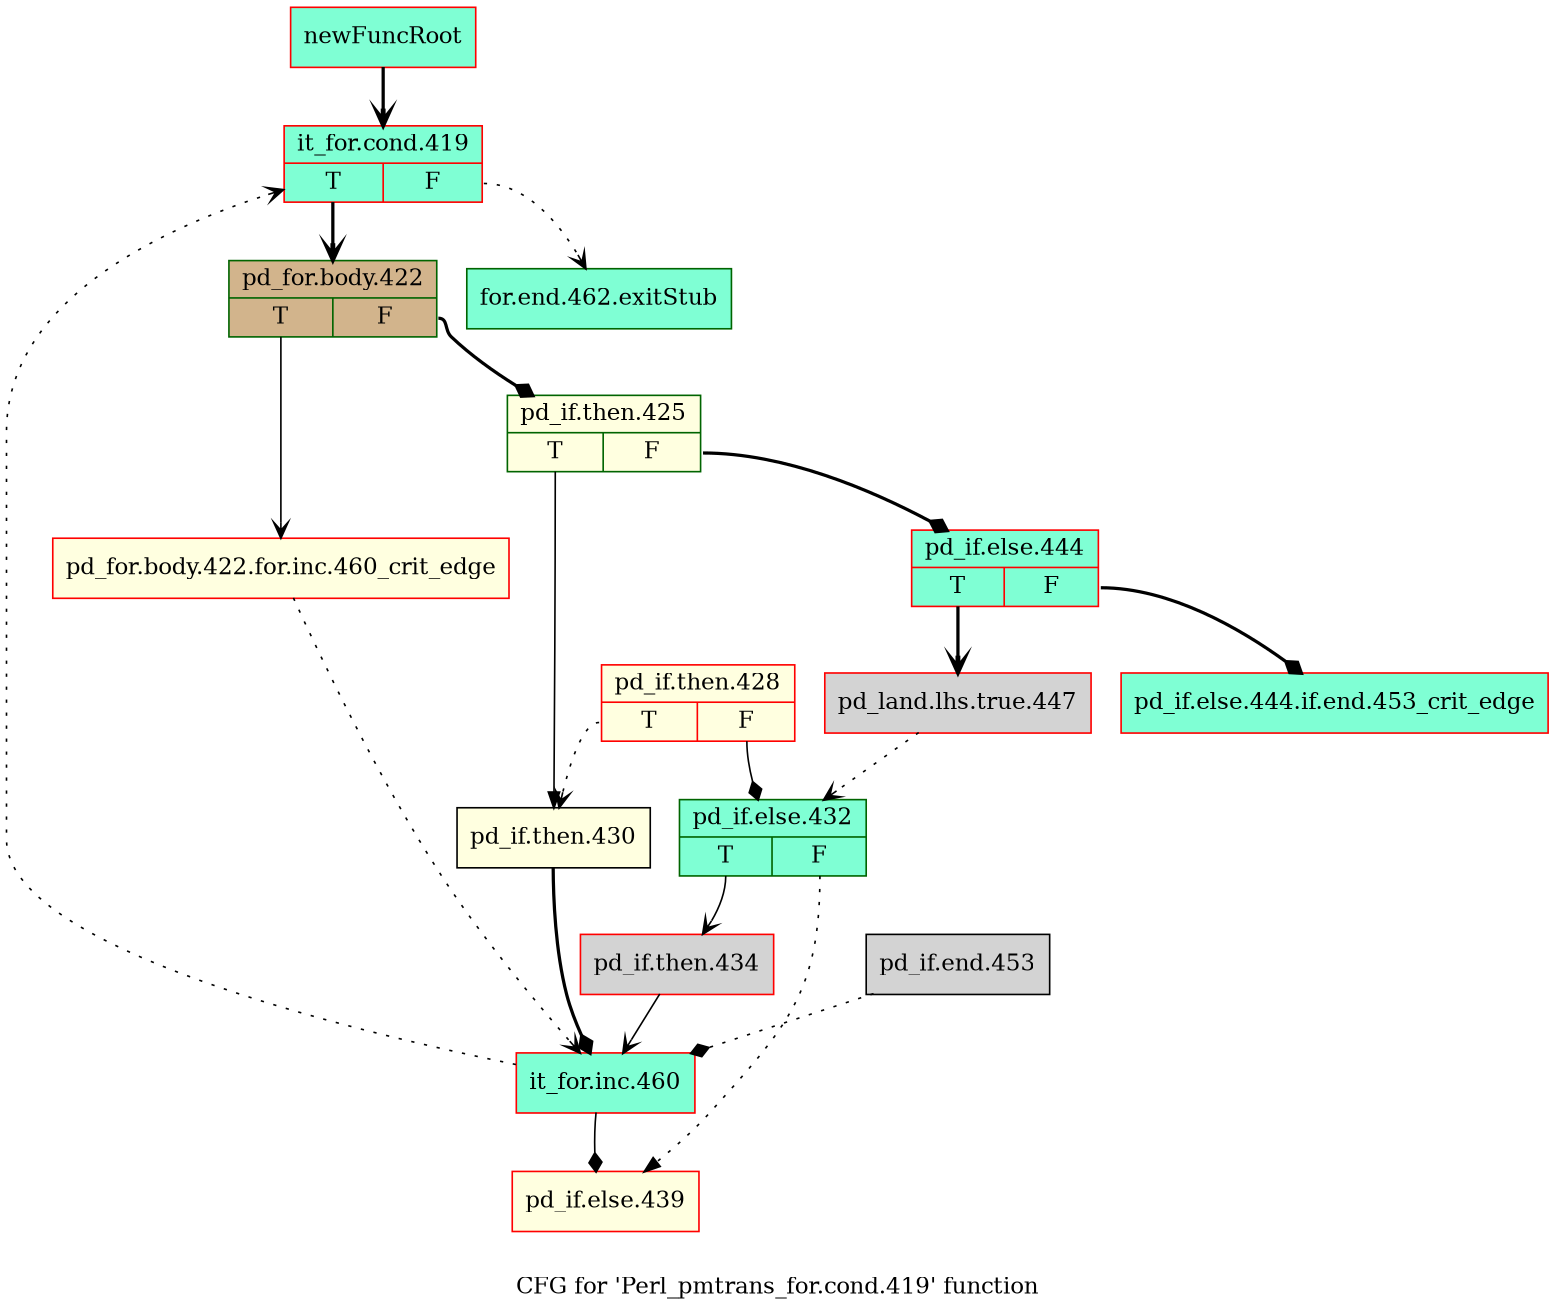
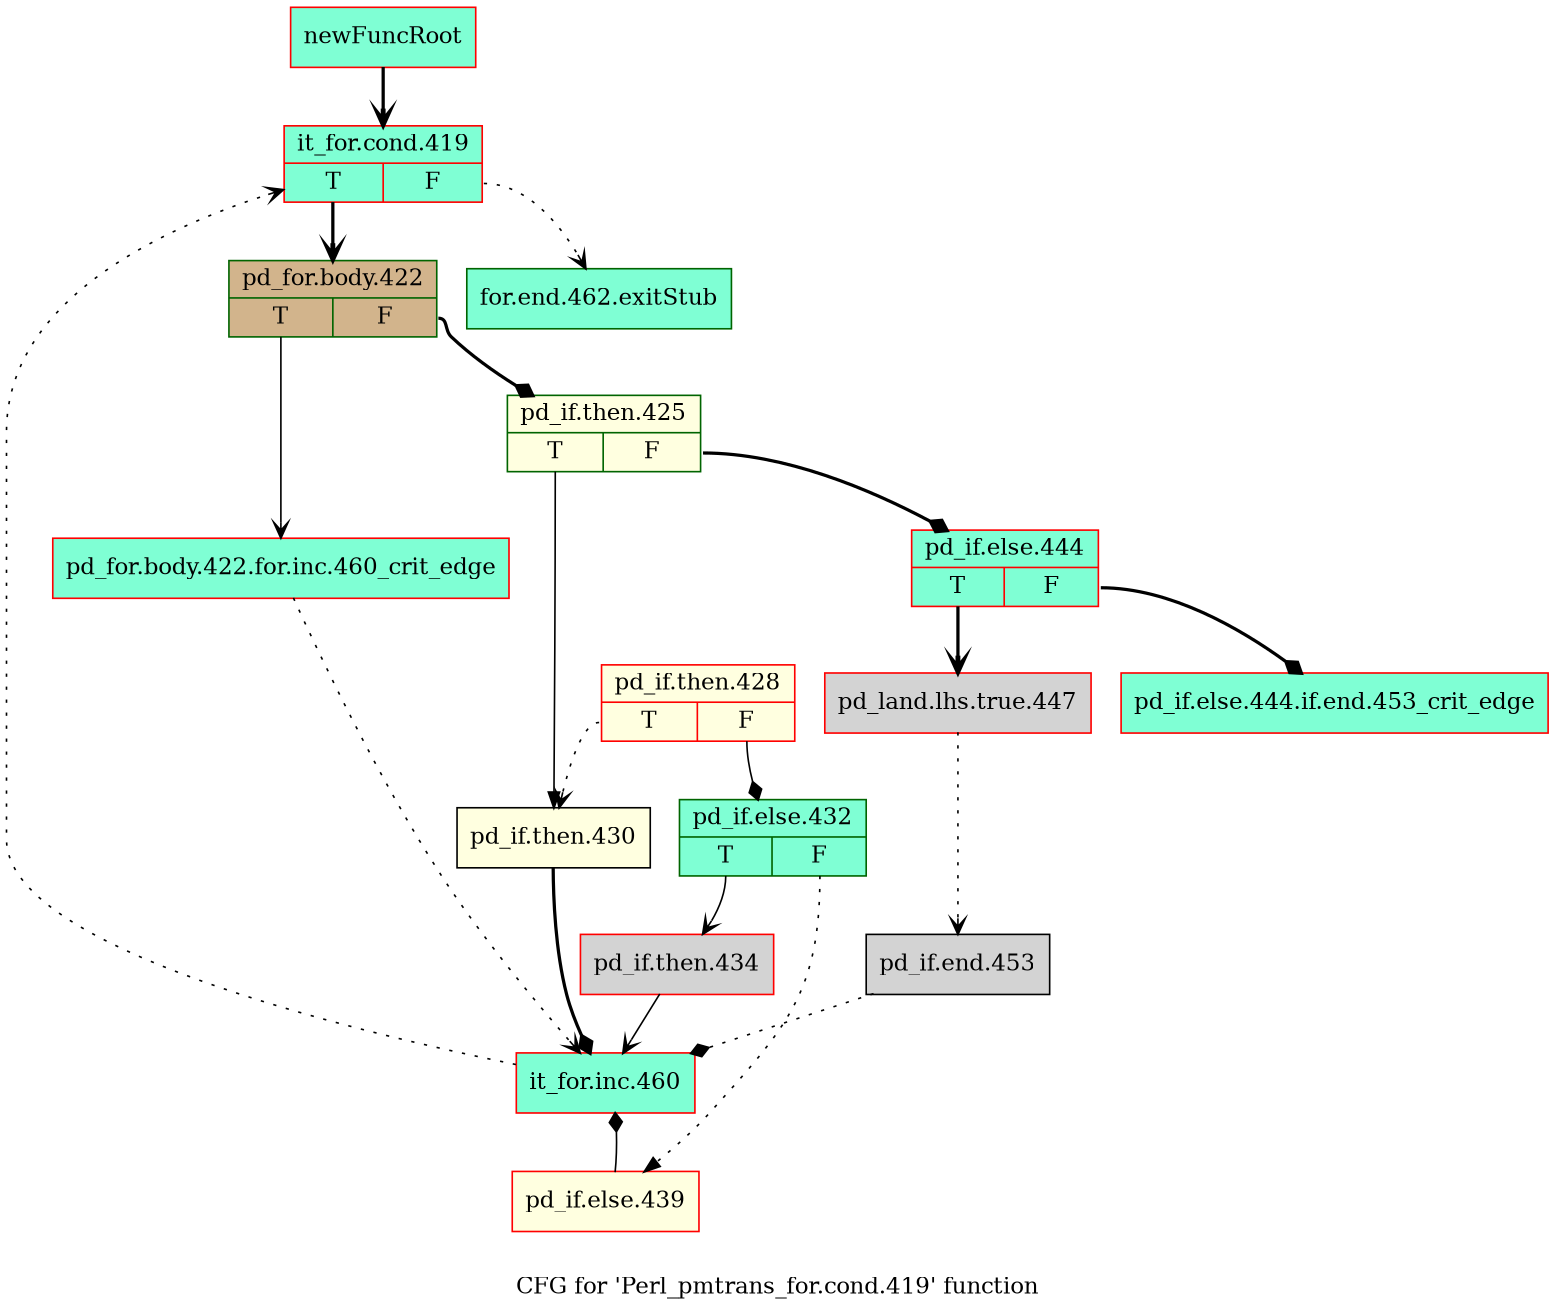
node "pd_for.body.422.for.inc.460_crit_edge": fillcolor lightyellow -> aquamarine
edge "pd_land.lhs.true.447" -> "pd_if.else.432": now "pd_land.lhs.true.447" -> "pd_if.end.453"
edge "it_for.inc.460" -> "pd_if.else.439": reversed
